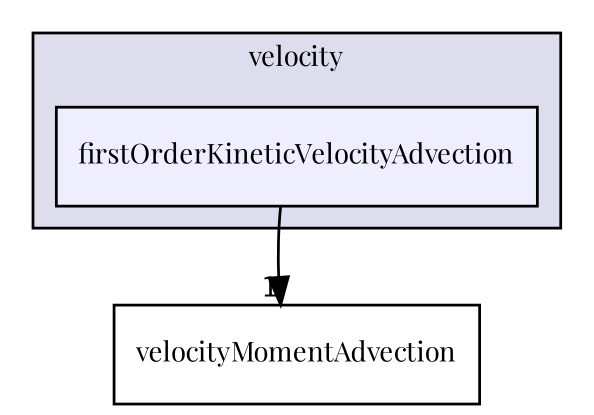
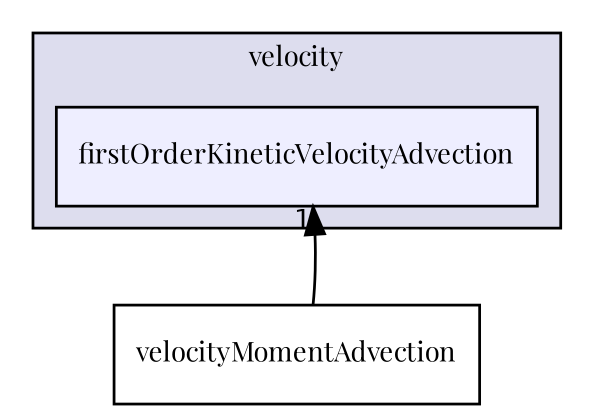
edge "firstOrderKineticVelocityAdvection" -> "velocityMomentAdvection": reversed
